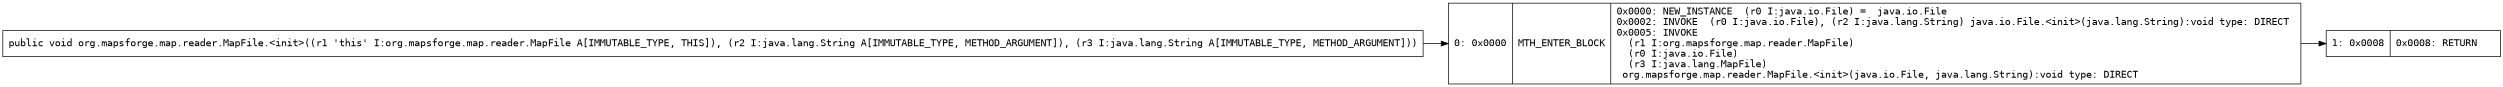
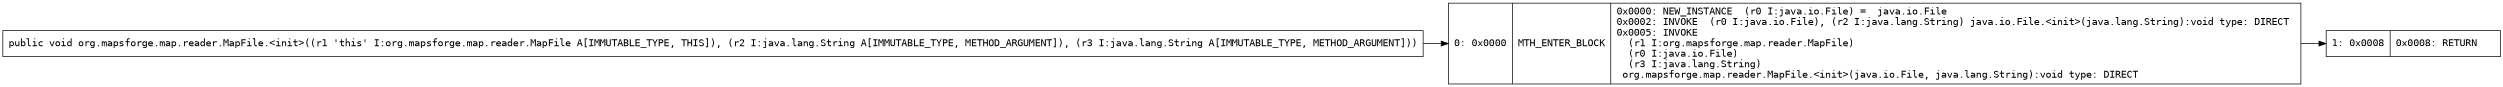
node "0: 0x0000": text "(r3 I:java.lang.MapFile)" -> "(r3 I:java.lang.String)"
